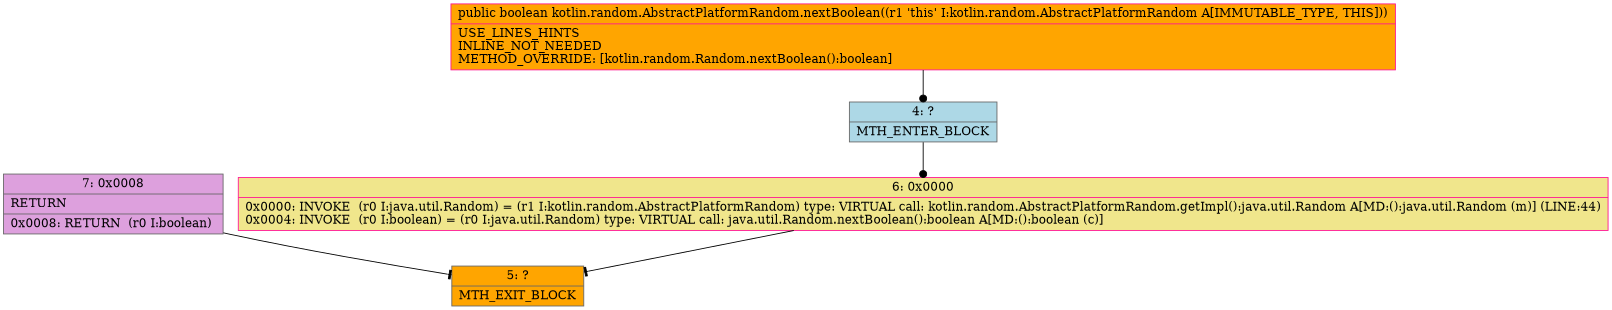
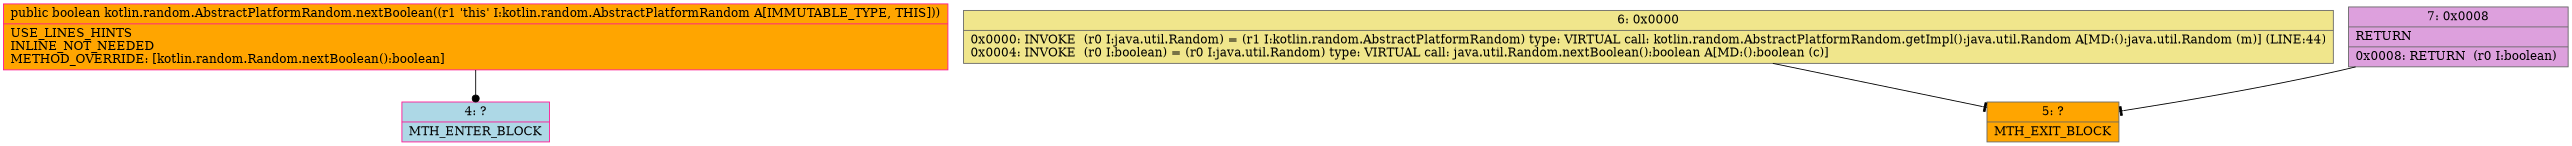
node "4: ?": color gray40 -> deeppink
edge "4: ?" -> "6: 0x0000": removed
node "6: 0x0000": color deeppink -> gray40
